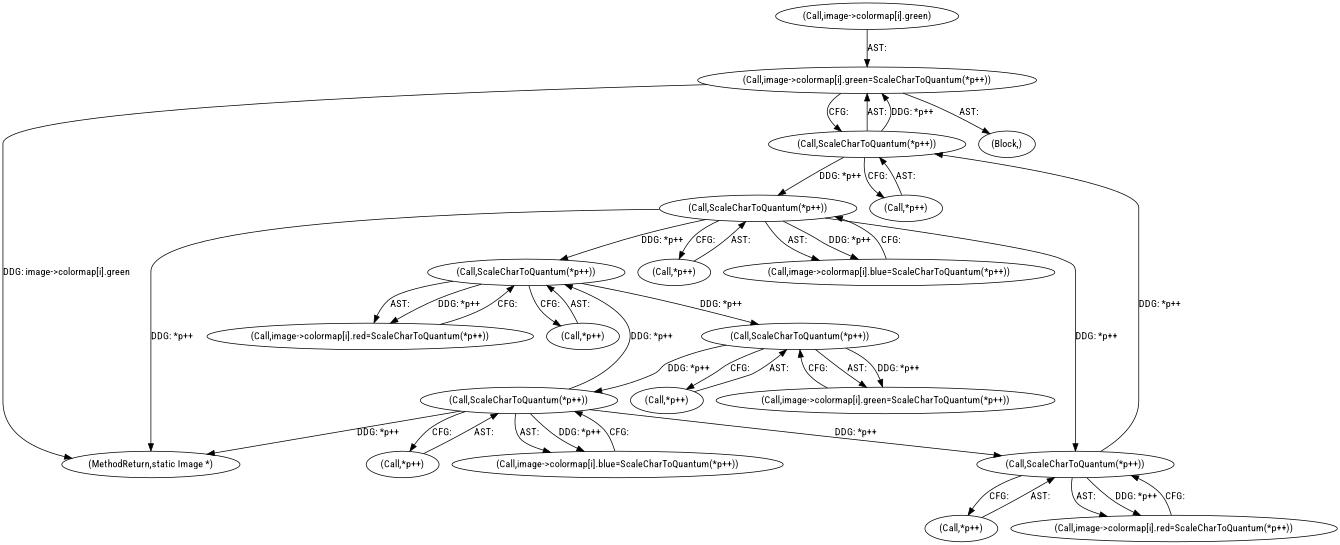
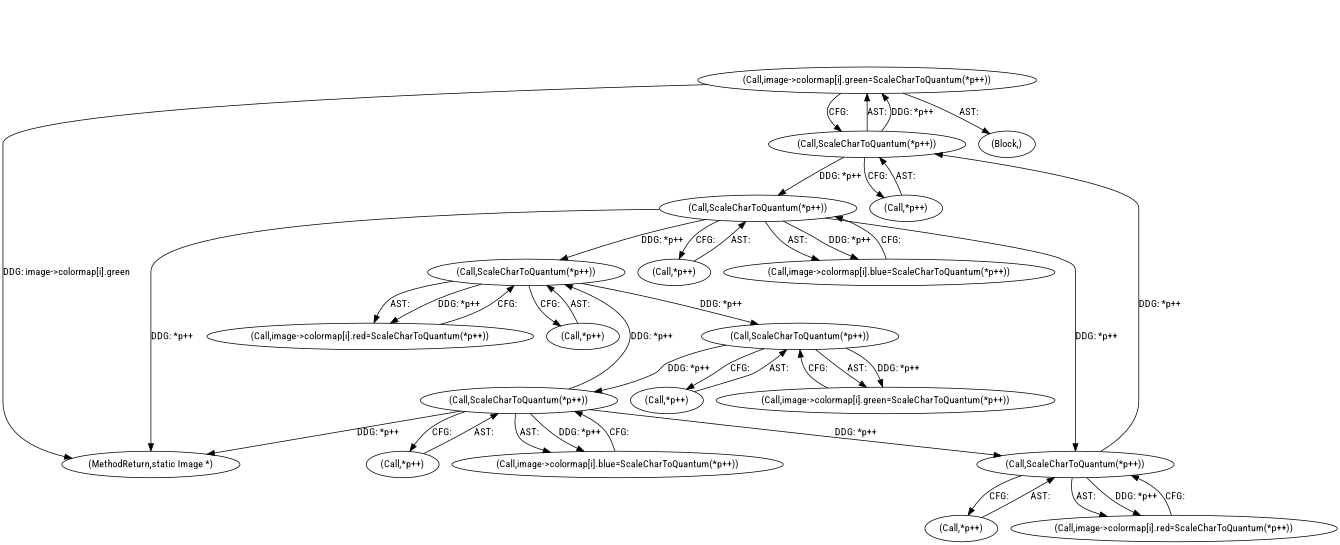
node "(Call,image->colormap[i].green)": removed
